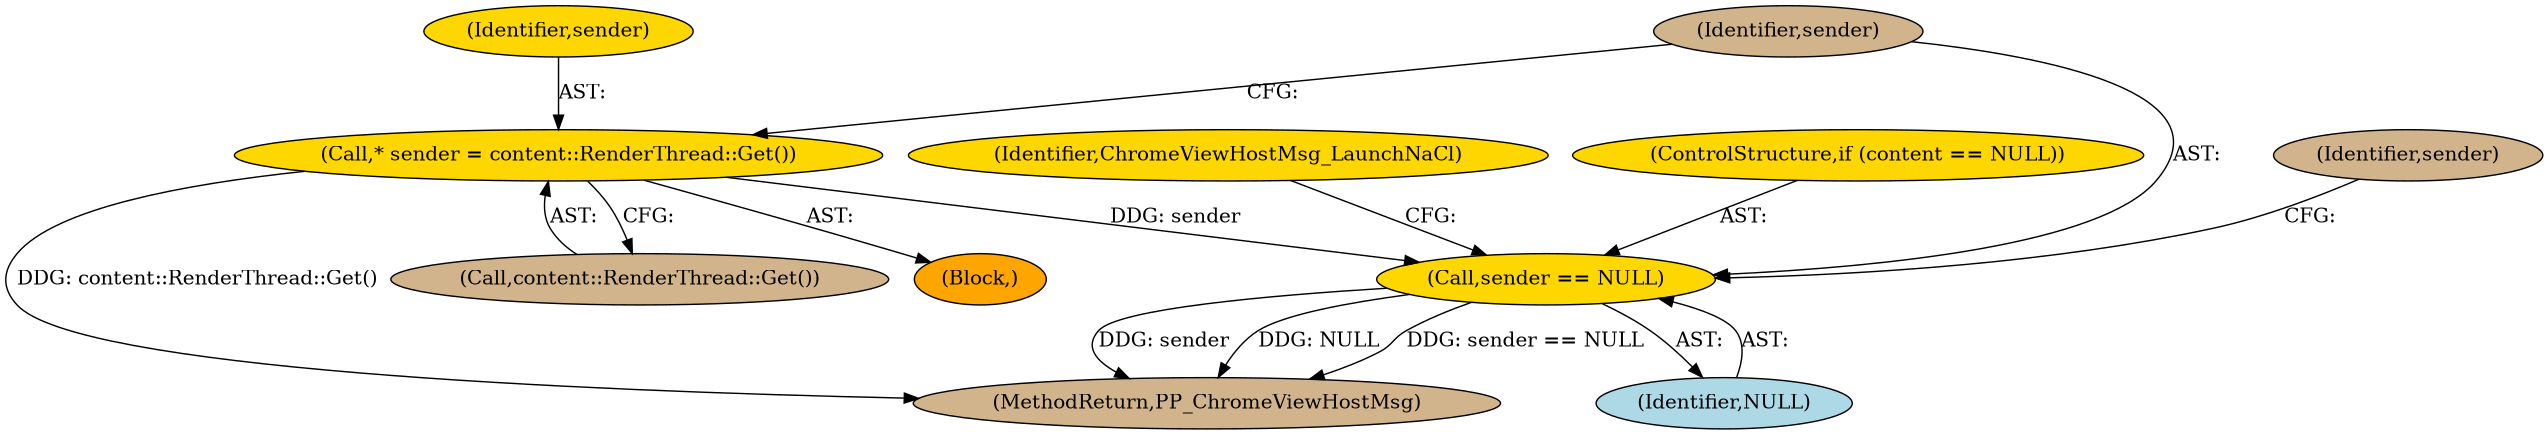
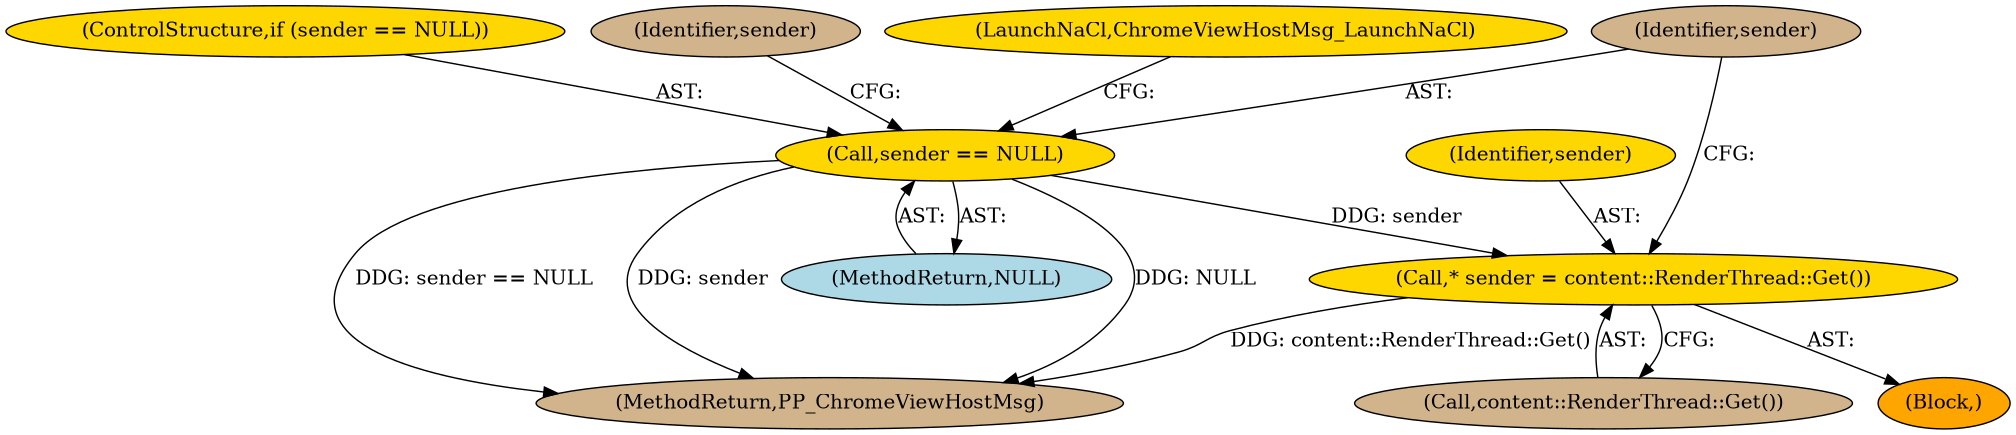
node "(Identifier,ChromeViewHostMsg_LaunchNaCl)": label "(Identifier,ChromeViewHostMsg_LaunchNaCl)" -> "(LaunchNaCl,ChromeViewHostMsg_LaunchNaCl)"
node "(ControlStructure,if (content == NULL))": label "(ControlStructure,if (content == NULL))" -> "(ControlStructure,if (sender == NULL))"
edge "(Call,* sender = content::RenderThread::Get())" -> "(Call,sender == NULL)": reversed
node "(Identifier,NULL)": label "(Identifier,NULL)" -> "(MethodReturn,NULL)"
